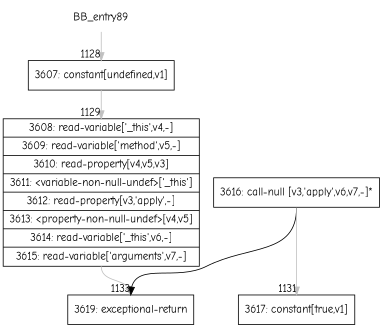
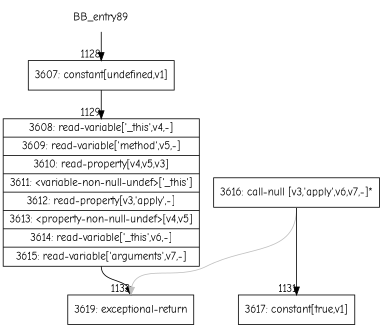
edge "BB_entry89" -> "3607: constant[undefined,v1]": color gray -> black
edge "3607: constant[undefined,v1]" -> "3608: read-variable['_this',v4,-]": color gray -> black
edge "3616: call-null [v3,'apply',v6,v7,-]*" -> "3617: constant[true,v1]": color gray -> black
edge "3616: call-null [v3,'apply',v6,v7,-]*" -> "3619: exceptional-return": color black -> gray
edge "3608: read-variable['_this',v4,-]" -> "3619: exceptional-return": color gray -> black
